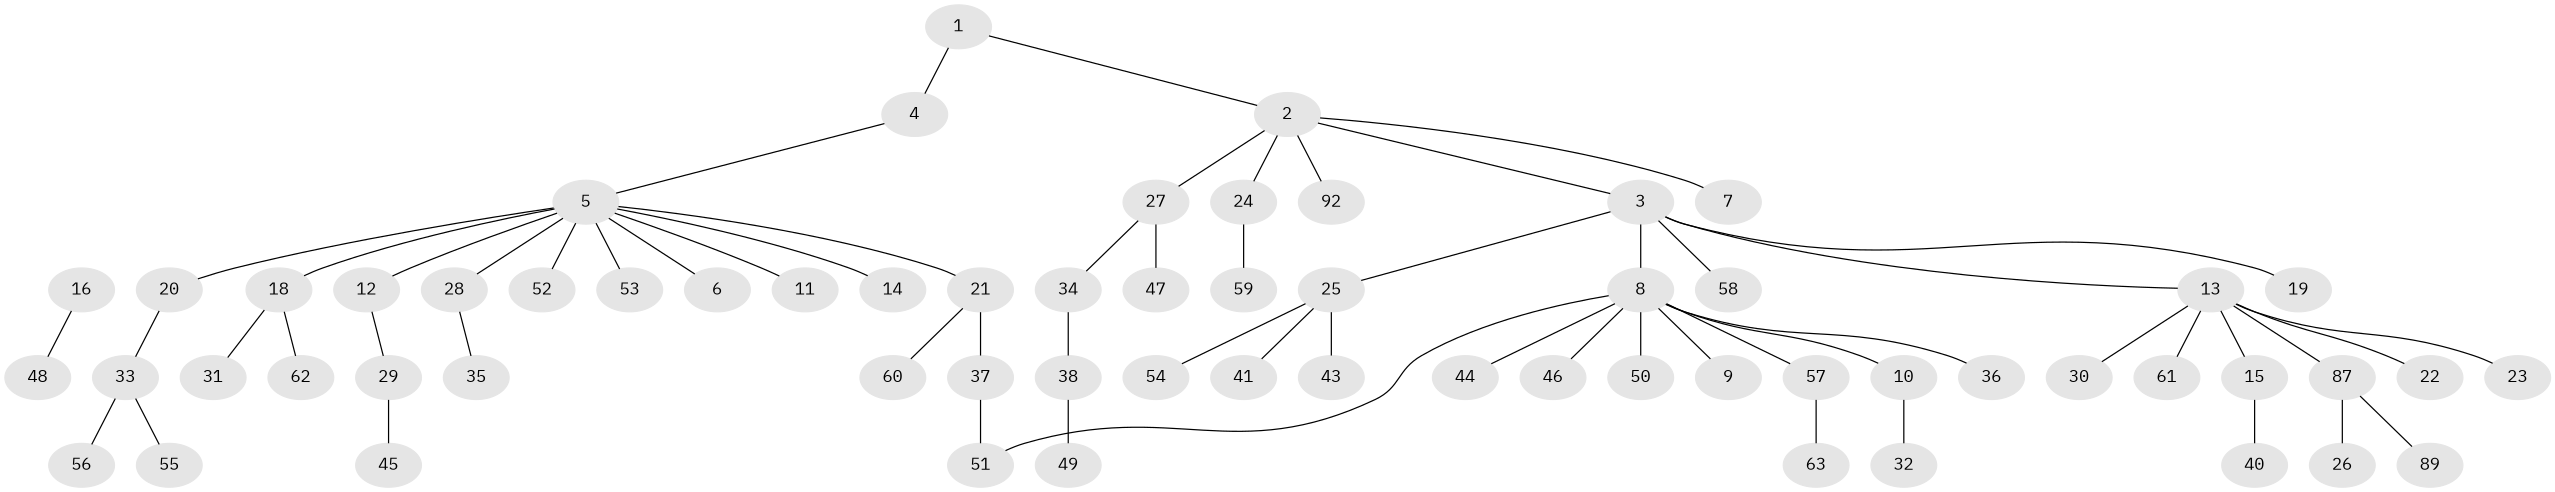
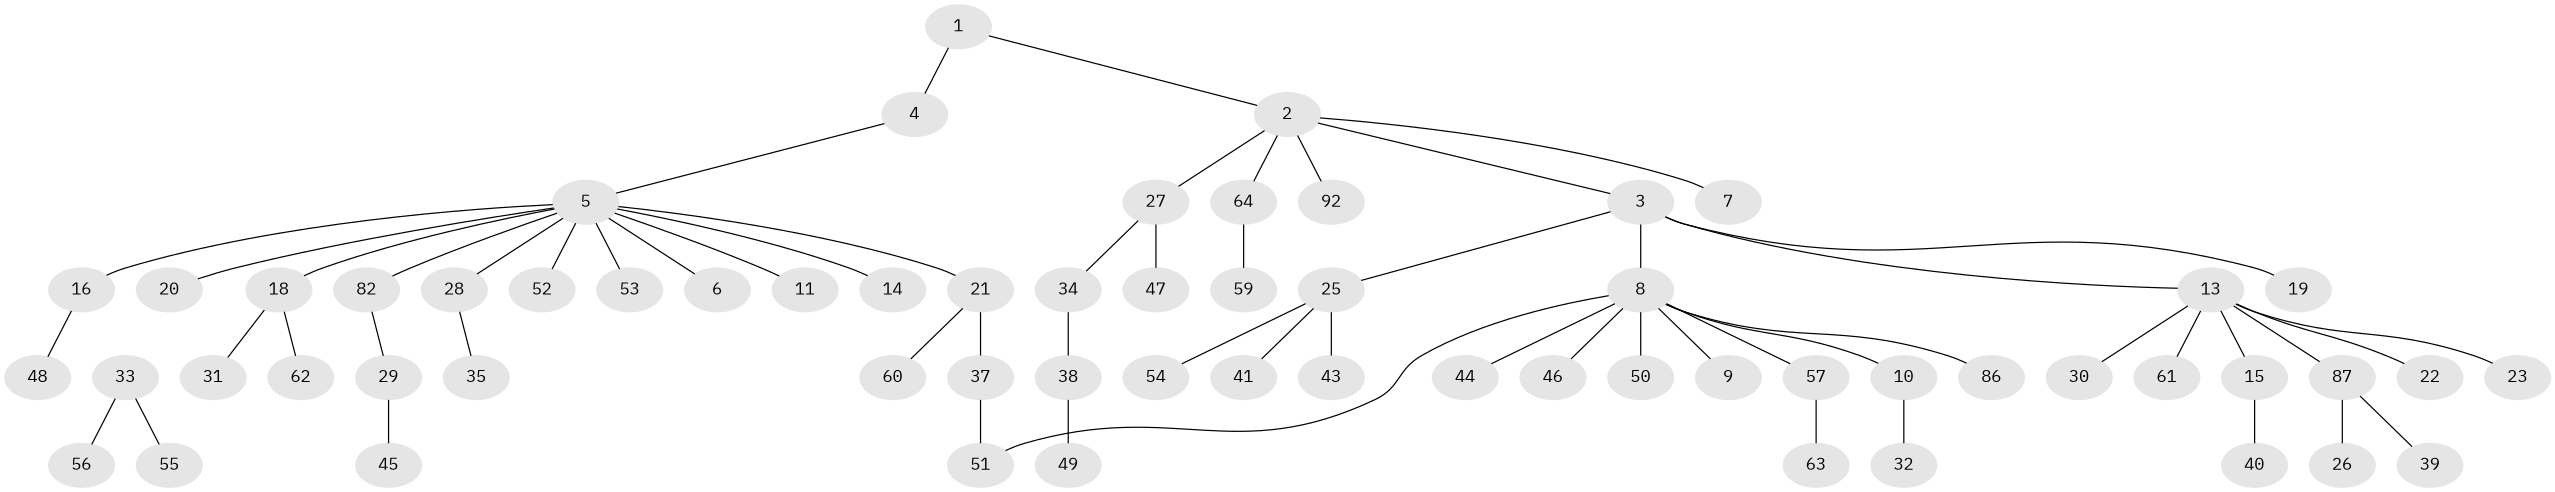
node "24": label "24" -> "64"
edge "5" -- "16": added
node "12": label "12" -> "82"
node "58": removed
edge "20" -- "33": removed
node "36": label "36" -> "86"
node "89": label "89" -> "39"
